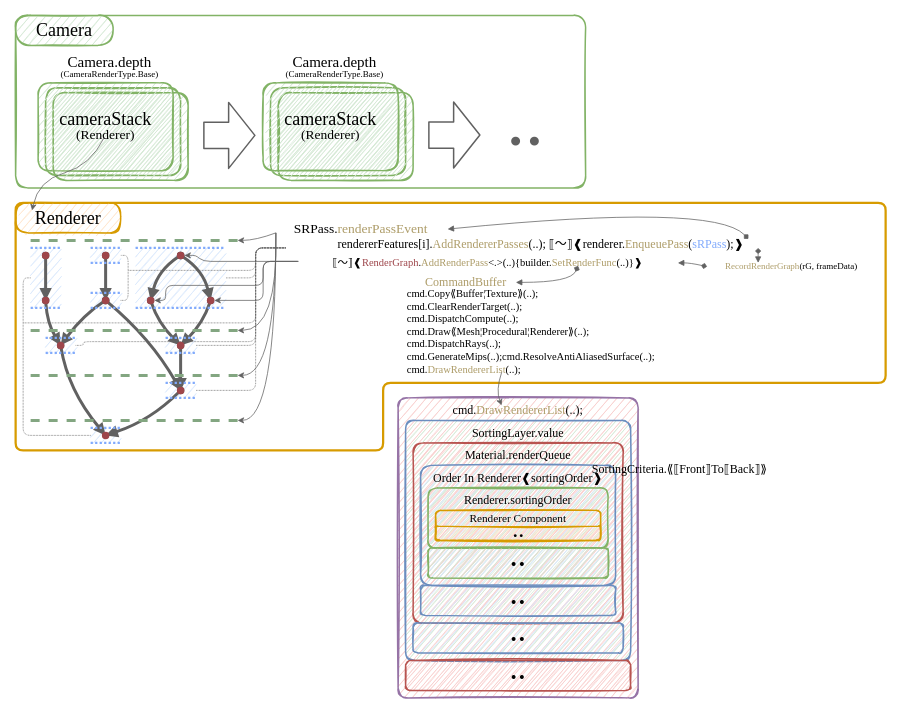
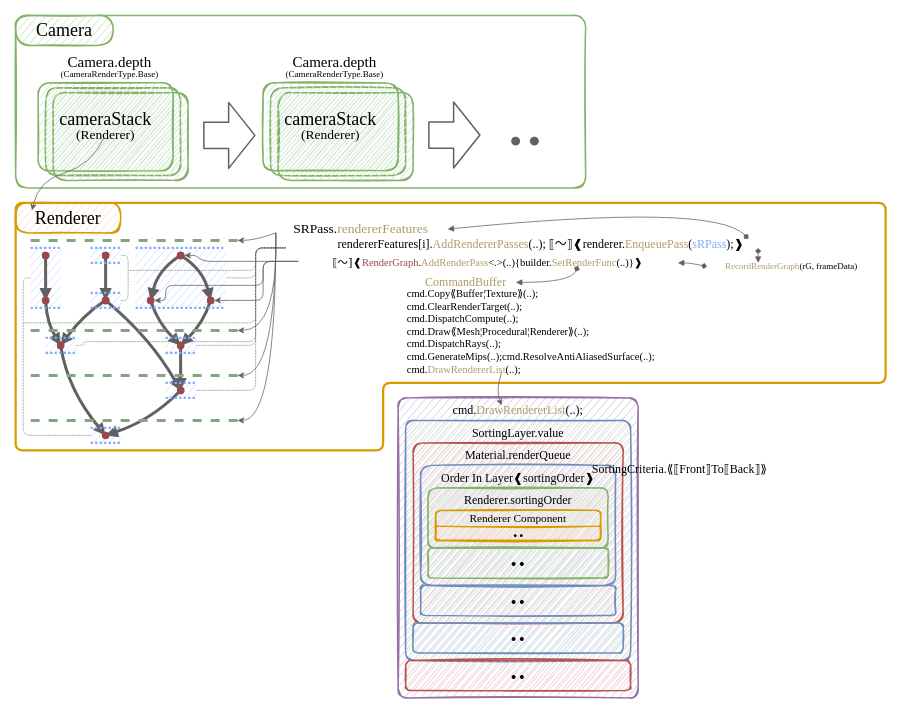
node "SRPass.renderPassEvent": label "SRPass.renderPassEvent" -> "SRPass.rendererFeatures"
node "cmd.DrawRendererList(..);": fillcolor #f8cecc -> #e1d5e7
node "Order In Renderer❰sortingOrder❱": label "Order In Renderer❰sortingOrder❱" -> "Order In Layer❰sortingOrder❱"
